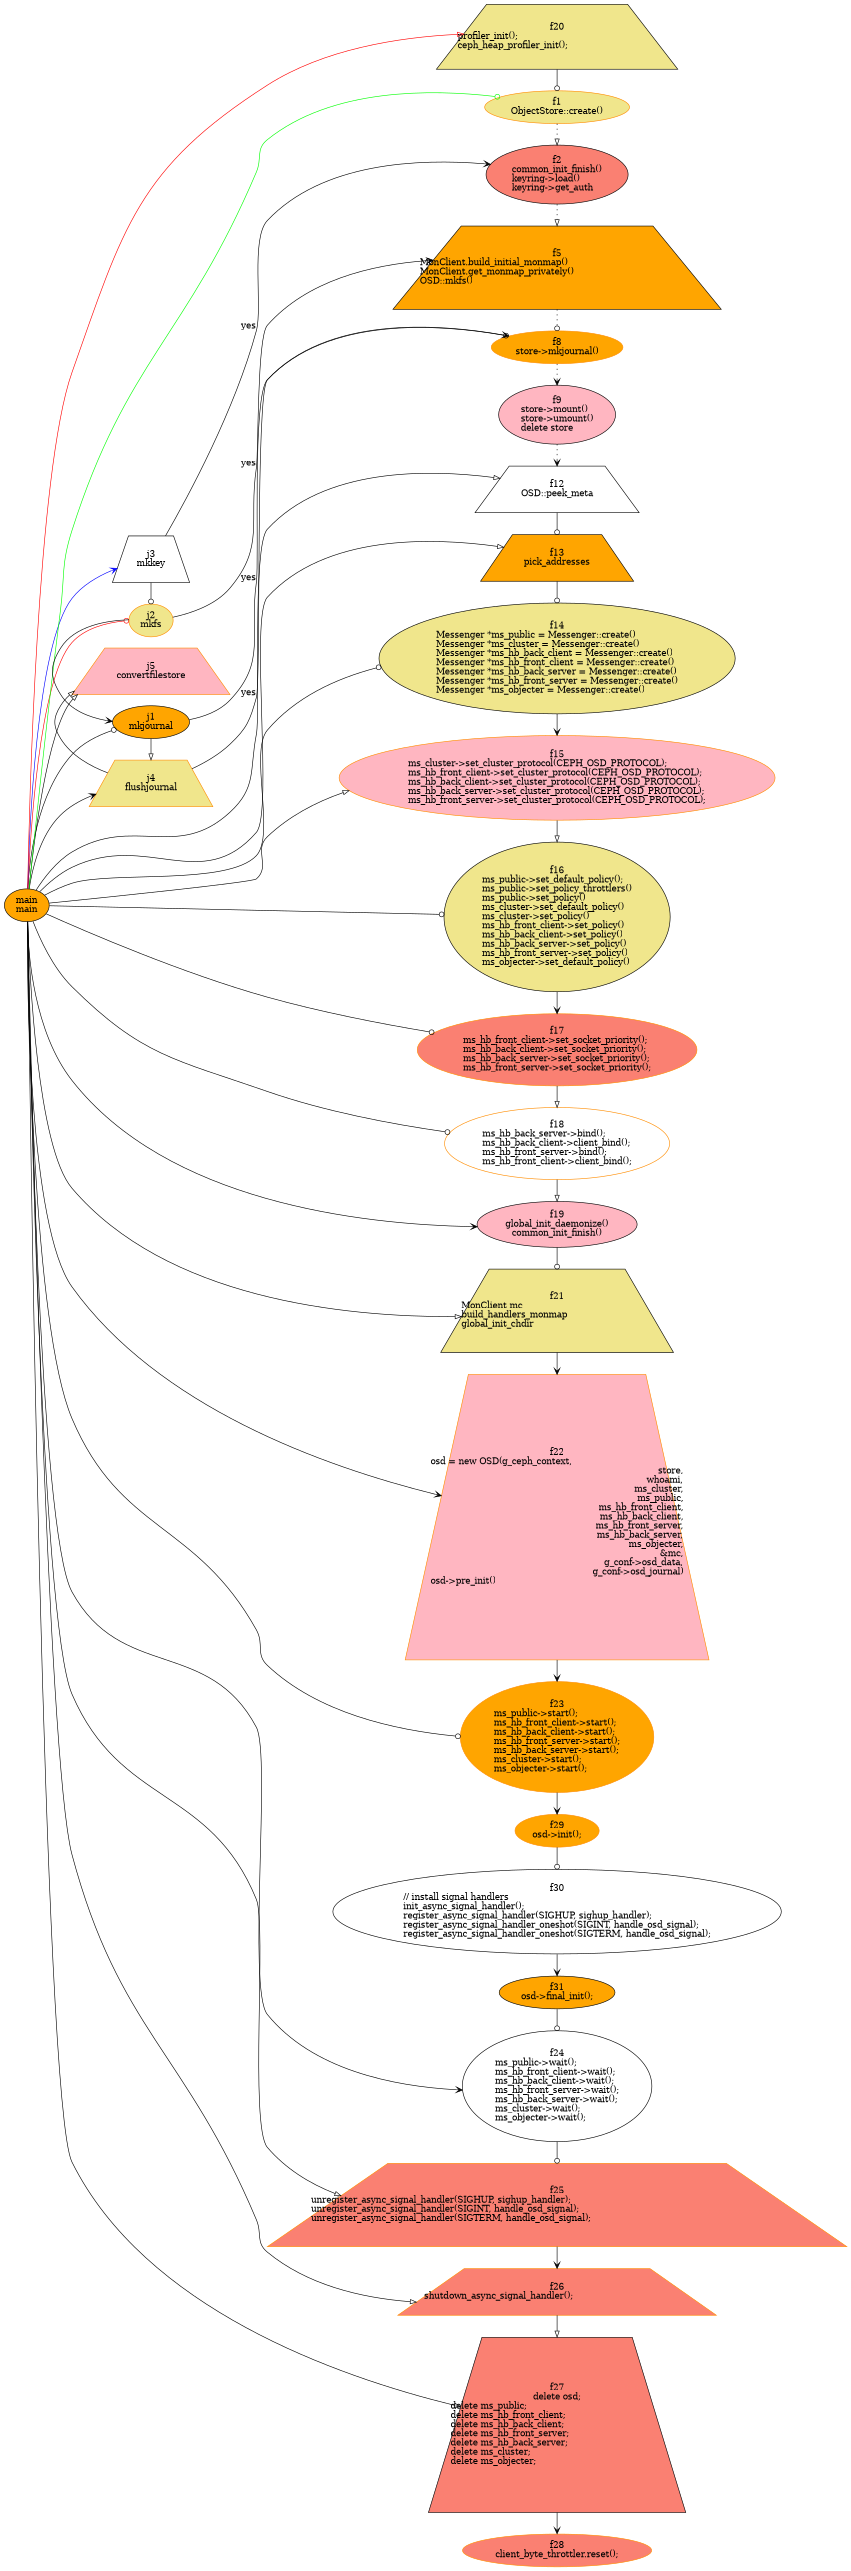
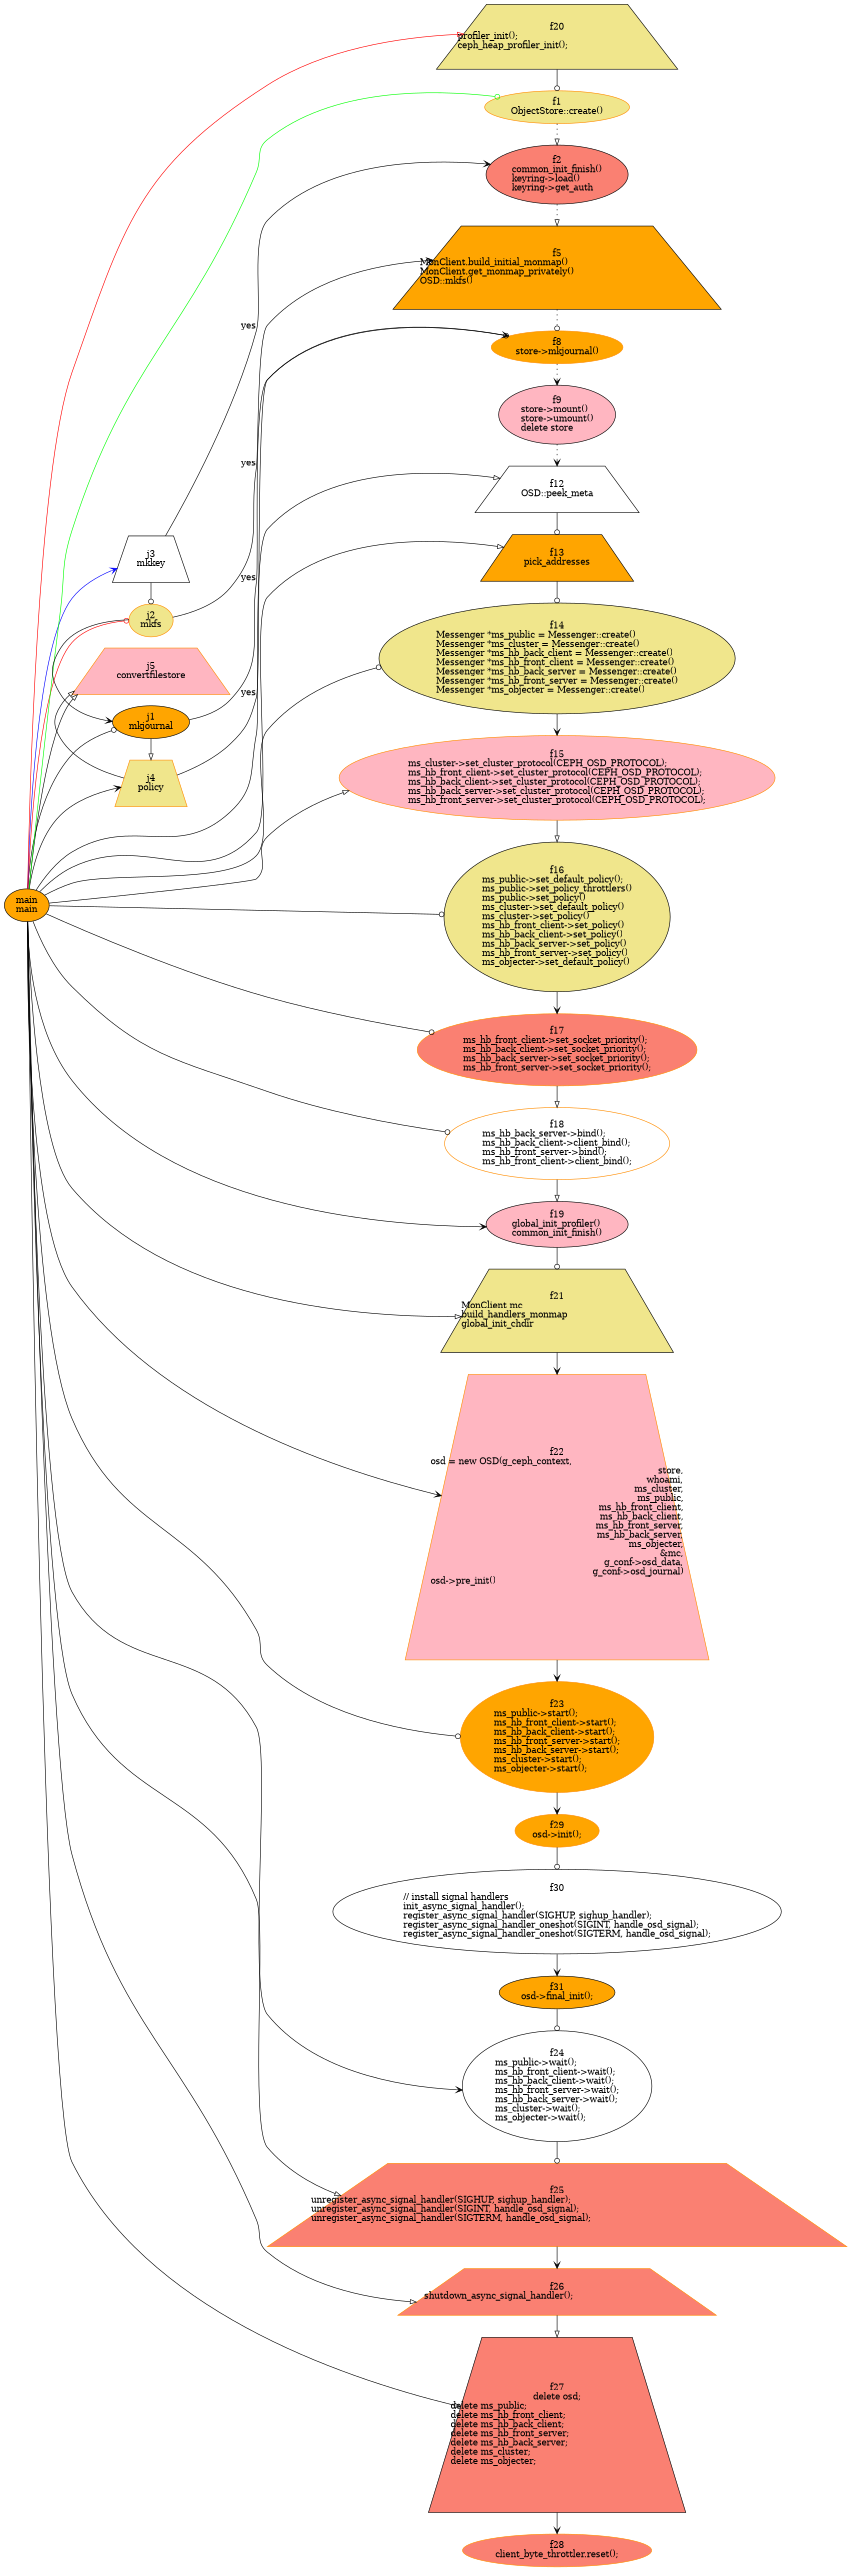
node "j4 flushjournal": label "j4 flushjournal" -> "j4 policy"
node "f19 global_init_daemonize() common_init_finish()": label "f19 global_init_daemonize() common_init_finish()" -> "f19 global_init_profiler() common_init_finish()"
